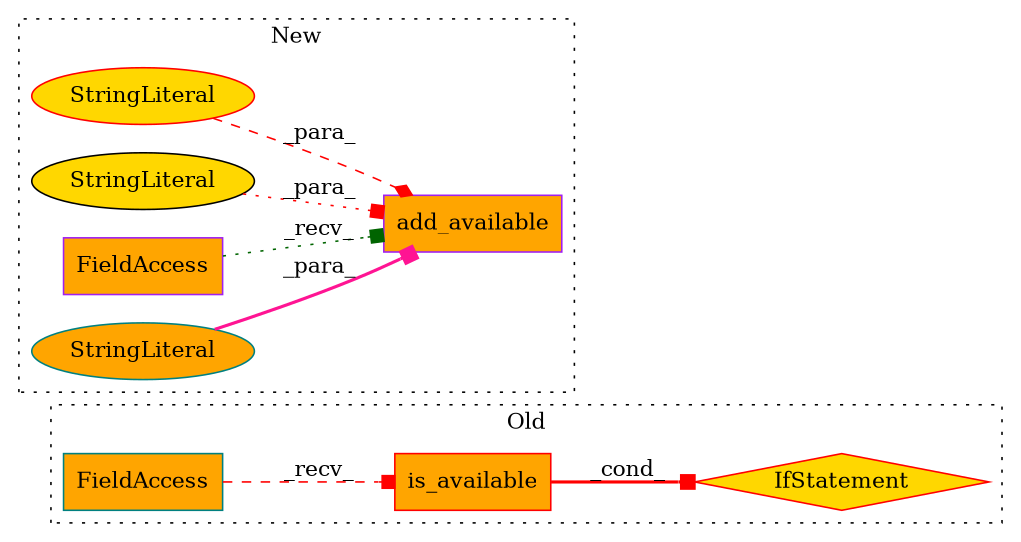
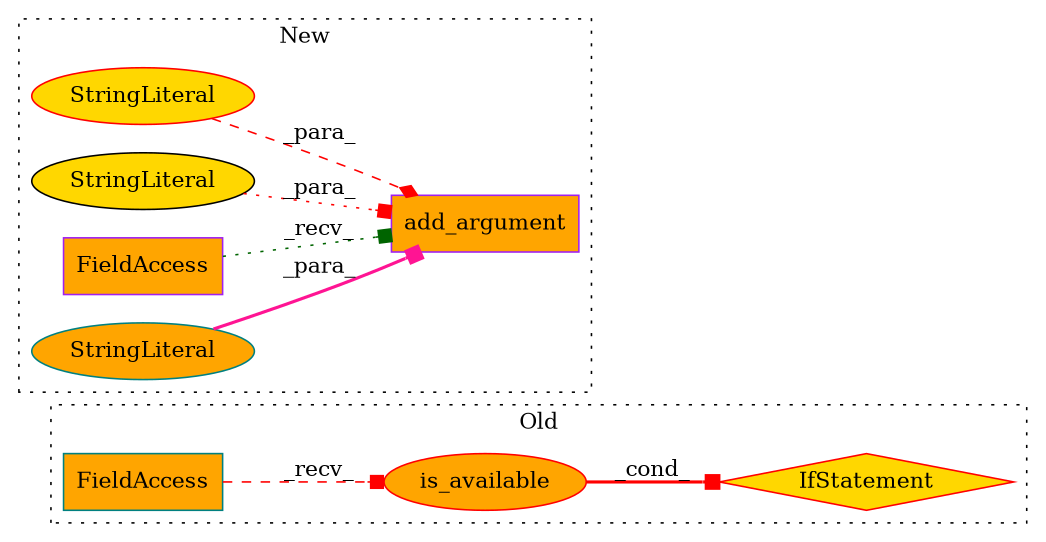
node "add_available": label "add_available" -> "add_argument"
node "is_available": shape box -> ellipse
